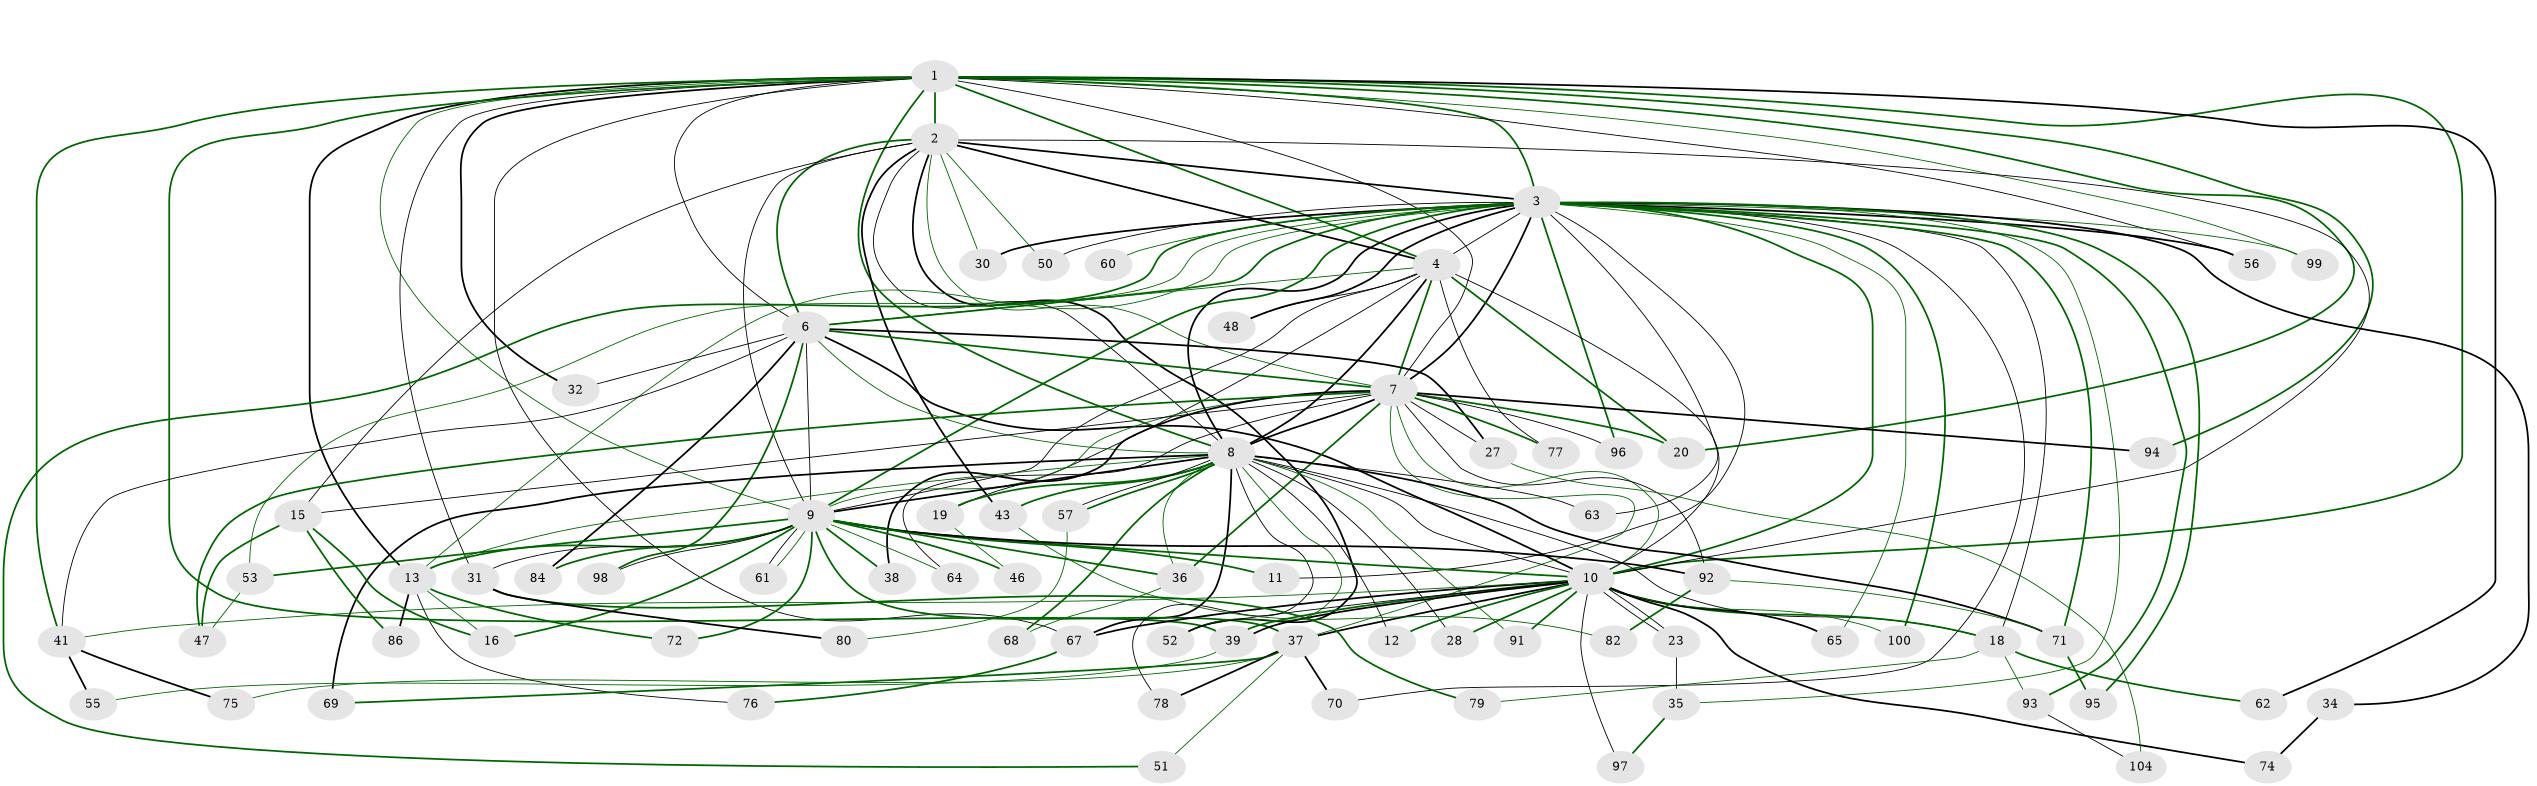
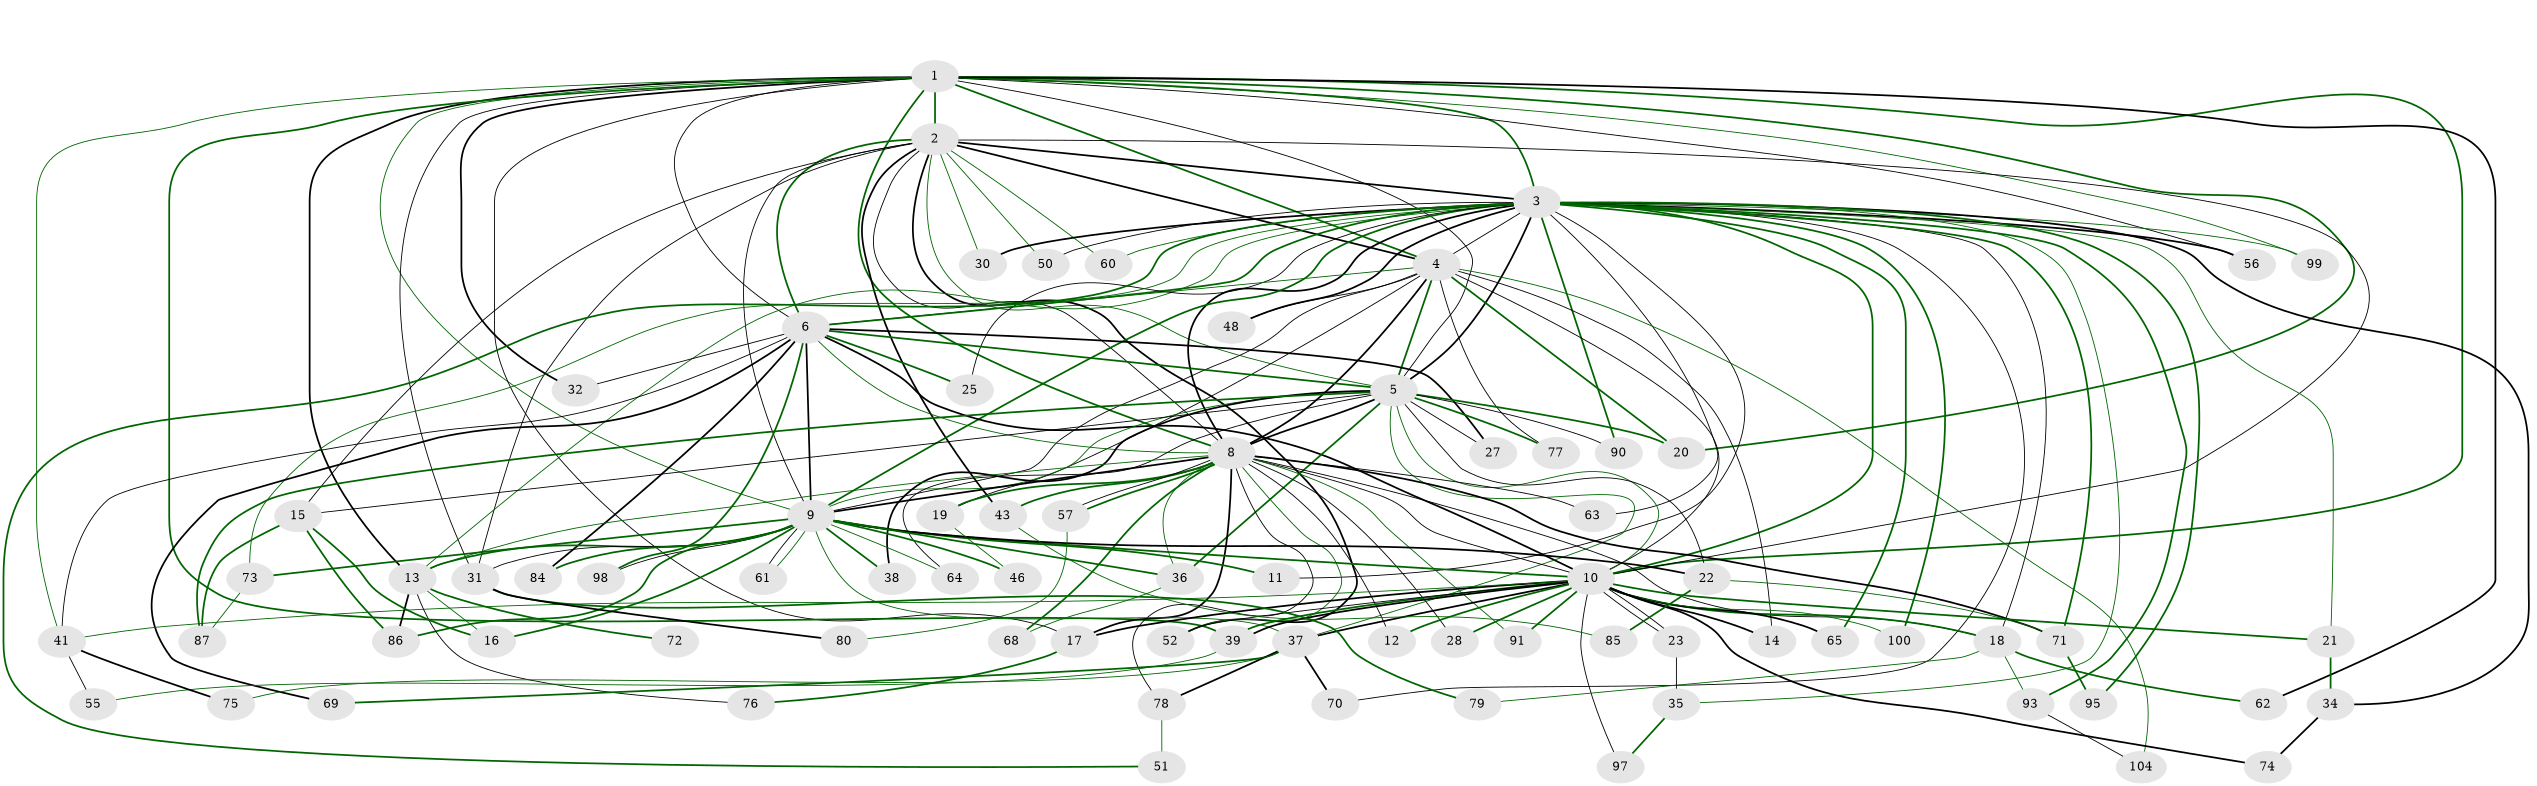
edge "1" -- "41": style bold -> solid
edge "2" -- "60": added
edge "2" -- "31": added
edge "3" -- "65": style solid -> bold
node "25": added
node "7": label "7" -> "5"
edge "6" -- "9": style solid -> bold
node "96": label "96" -> "90"
node "94": removed
edge "8" -- "69": now "6" -- "69"
edge "27" -- "104": now "4" -- "104"
node "53": label "53" -> "73"
node "92": label "92" -> "22"
edge "9" -- "72": now "9" -- "86"
edge "9" -- "37": style bold -> solid
node "47": label "47" -> "87"
node "67": label "67" -> "17"
node "82": label "82" -> "85"
node "14": added
node "21": added
edge "41" -- "55": style bold -> solid
edge "37" -- "51": now "78" -- "51"
